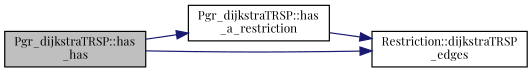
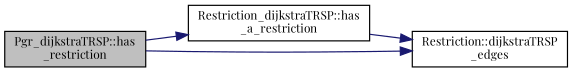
node "Pgr_dijkstraTRSP::has _a_restriction": label "Pgr_dijkstraTRSP::has _a_restriction" -> "Restriction_dijkstraTRSP::has _a_restriction"
node "Pgr_dijkstraTRSP::has _has": label "Pgr_dijkstraTRSP::has _has" -> "Pgr_dijkstraTRSP::has _restriction"
